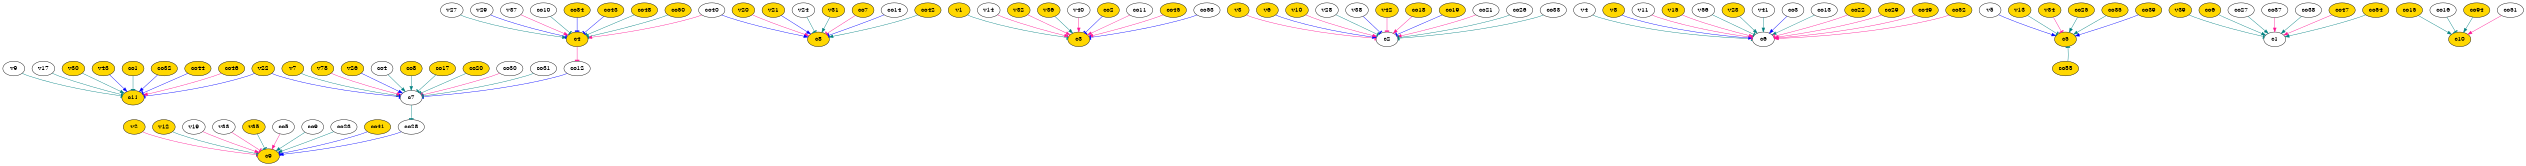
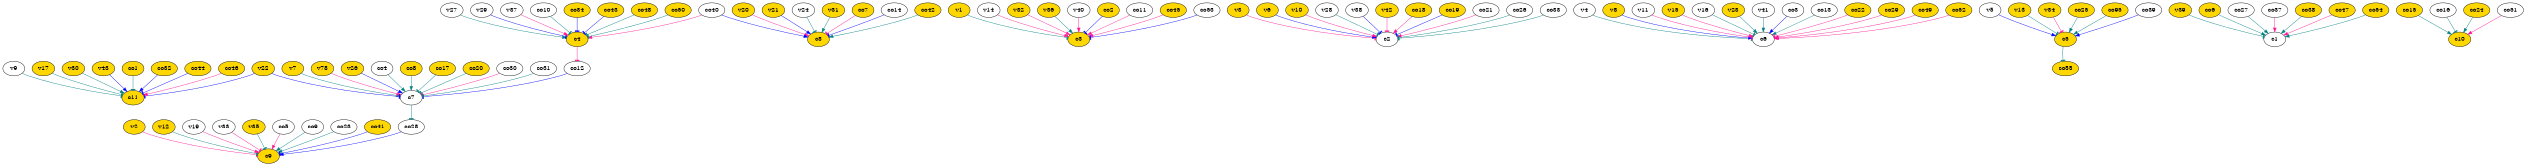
node "v56": label "v56" -> "v16"
node "co35": label "co35" -> "co95"
node "co39": fillcolor gold -> white
node "co38": fillcolor white -> gold
node "co94": label "co94" -> "co24"
edge "co55" -> "c5": reversed
node "v17": fillcolor white -> gold
